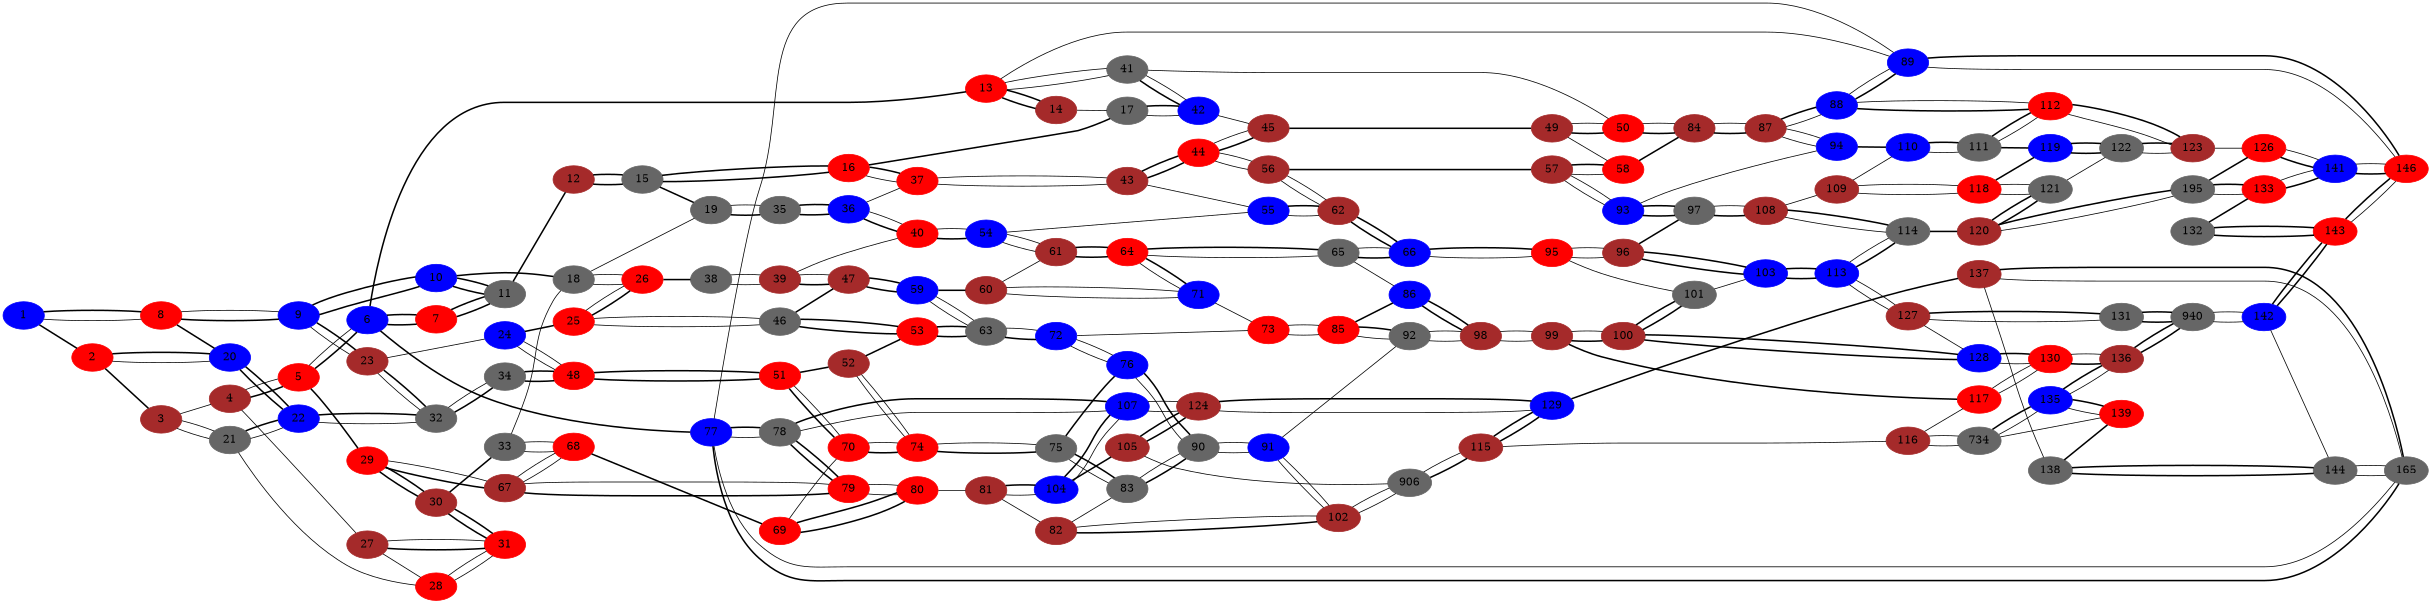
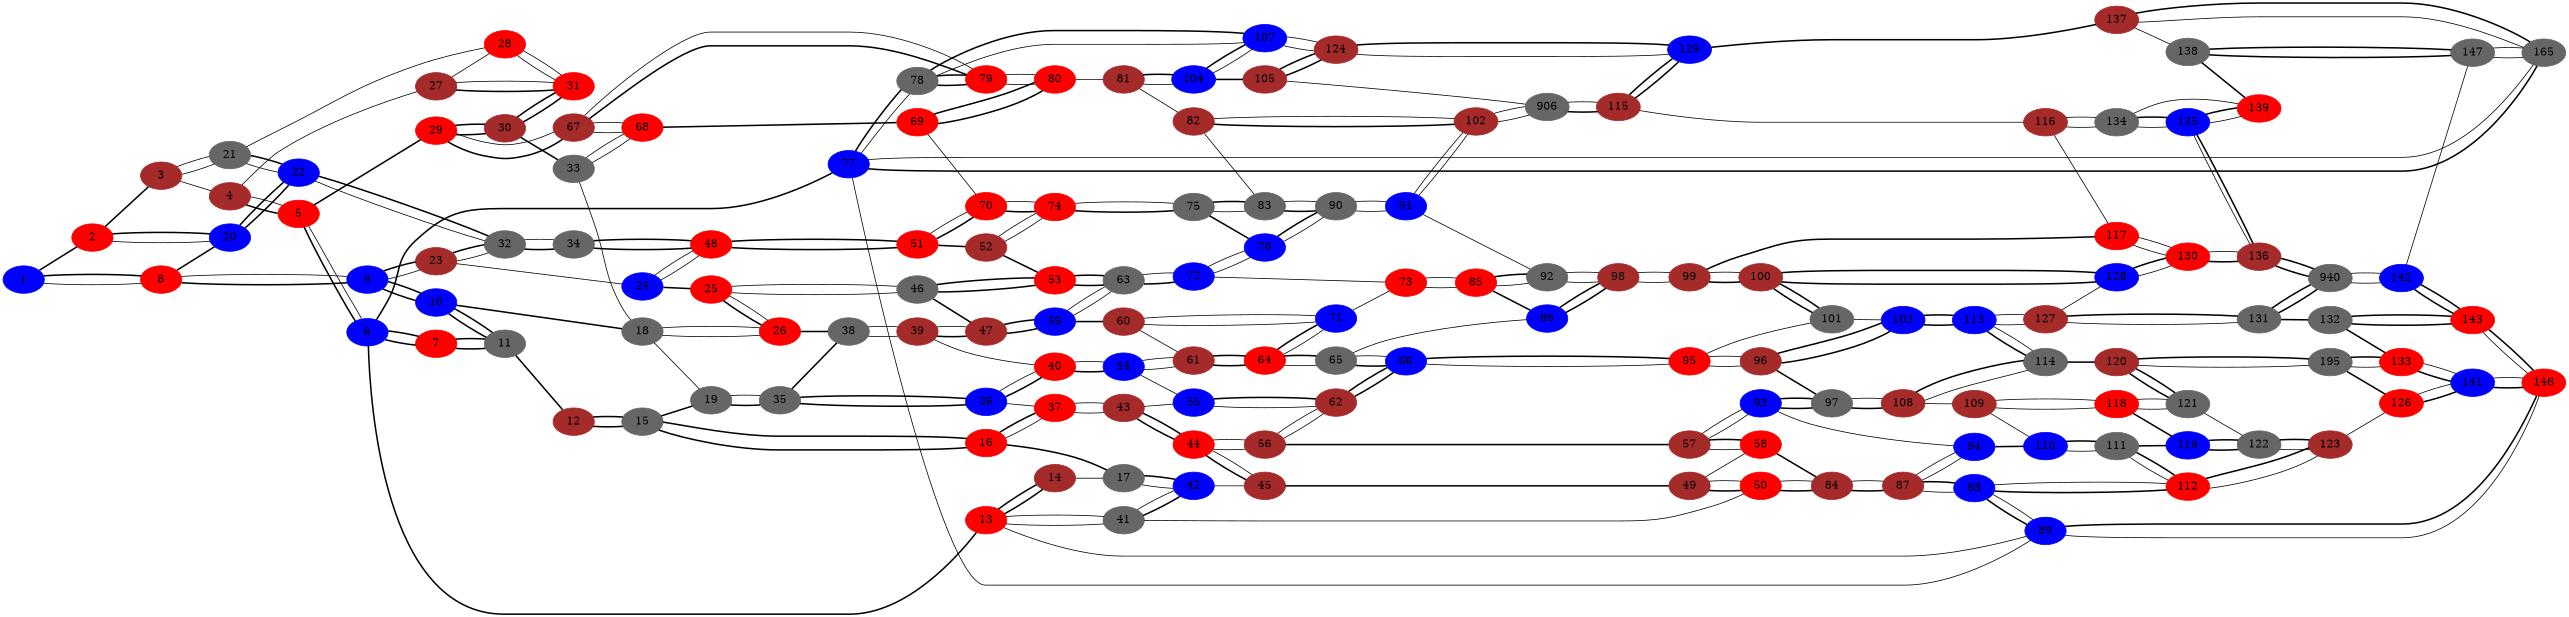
edge "131" -- "132": added
edge "38" -- "35": added
node "734": label "734" -> "134"
node "144": label "144" -> "147"
